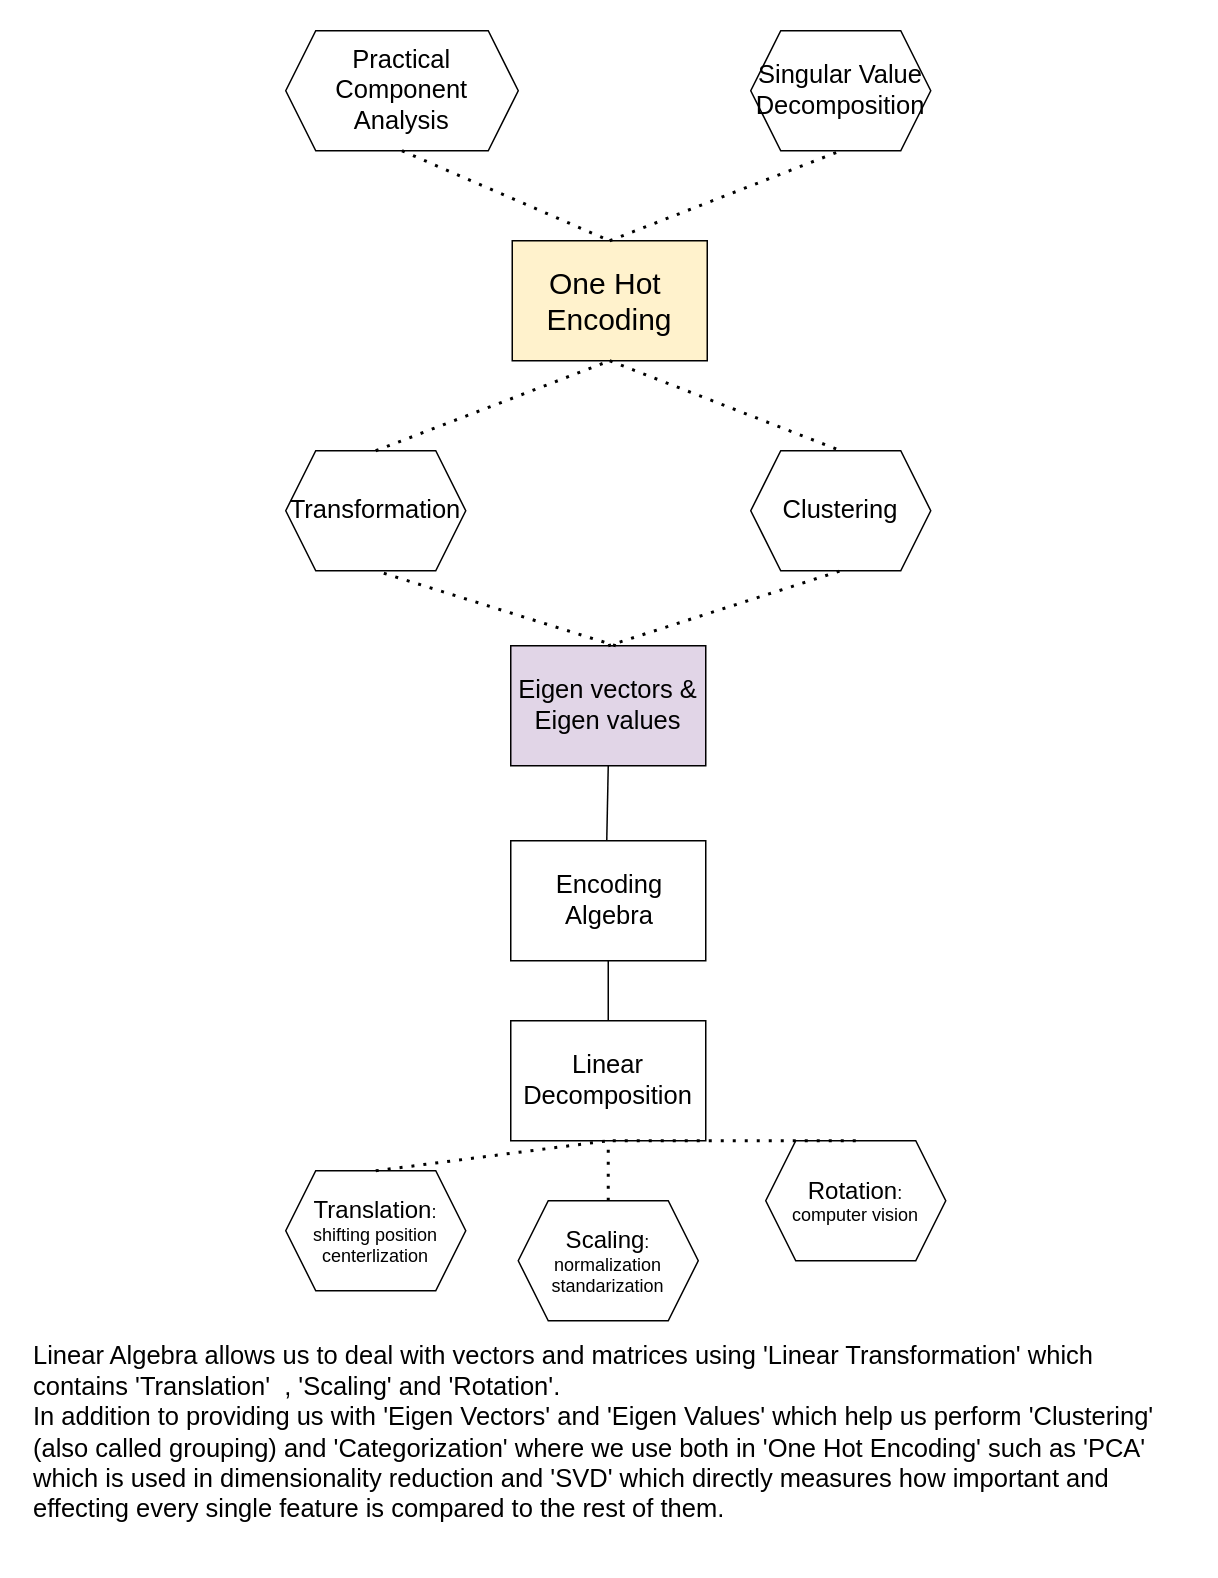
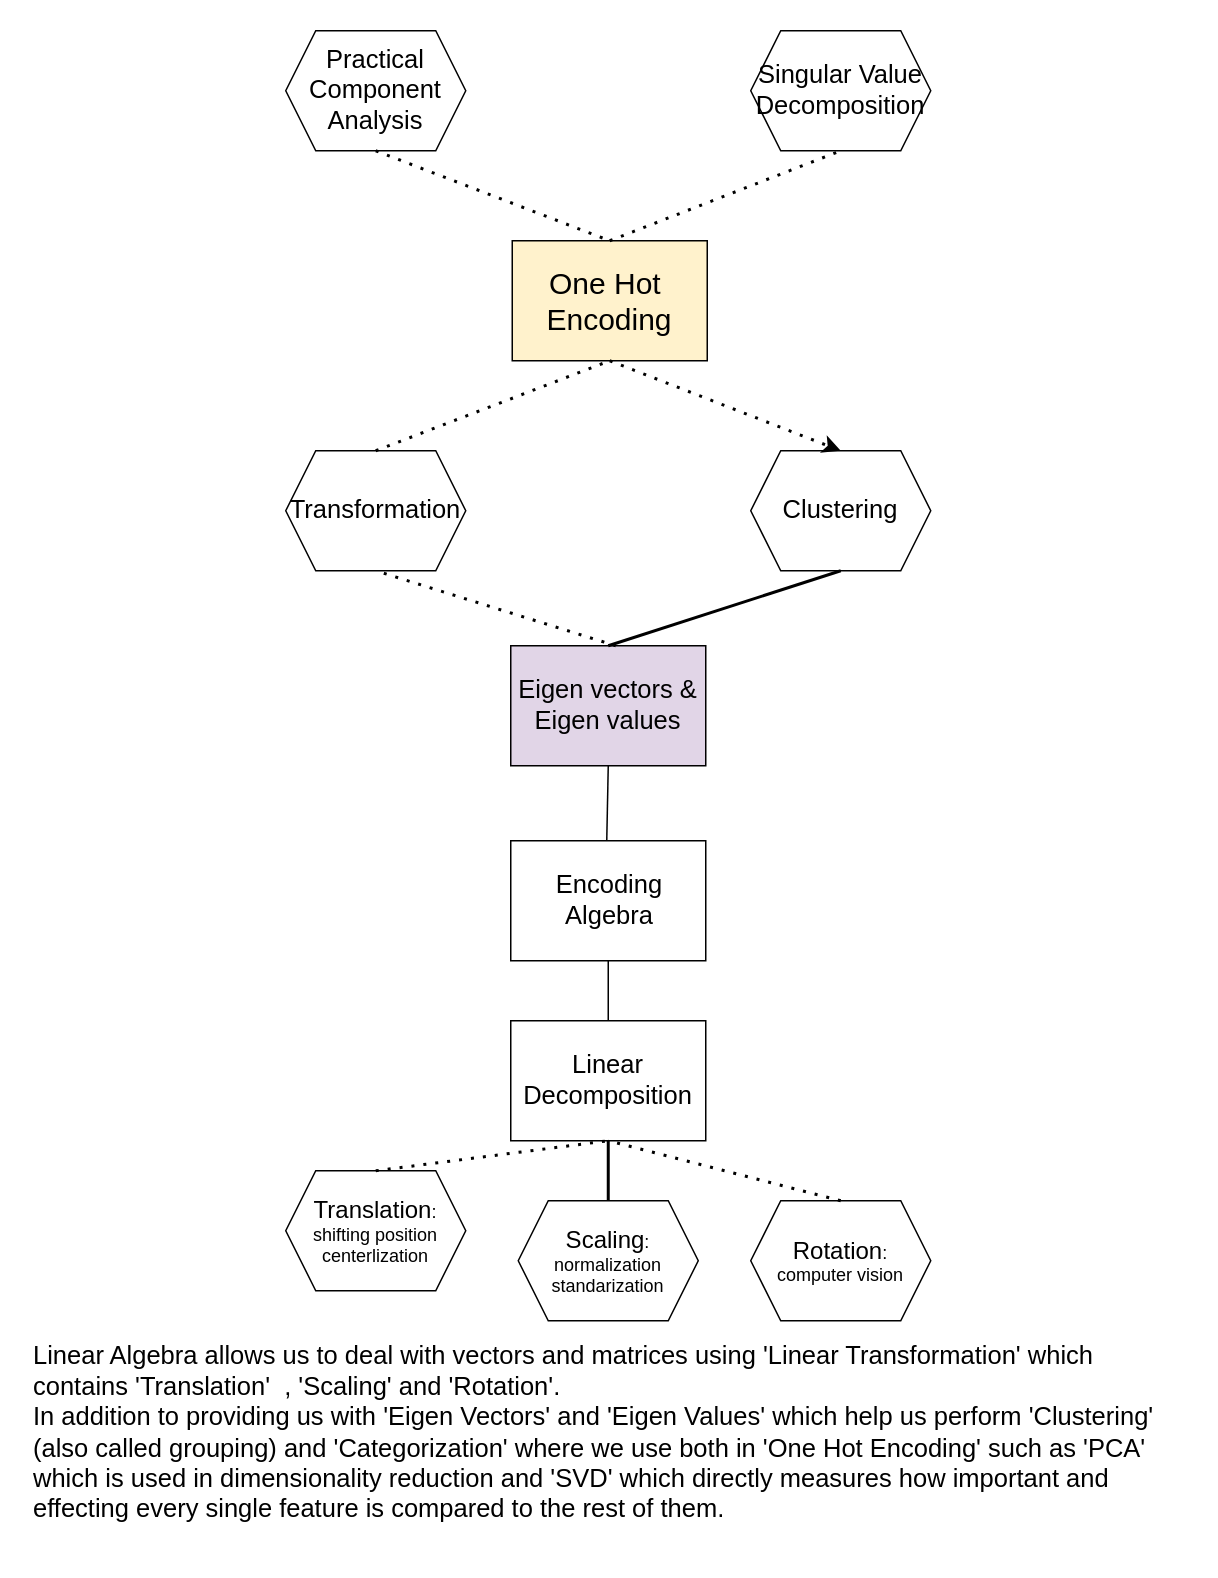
node "Practical Component Analysis": size 233x120 -> 180x120
edge "One Hot Encoding" -- "Clustering": arrowhead none -> classic
edge "Clustering" -- "Eigen vectors & Eigen values": style dashed -> solid
edge "Linear Decomposition" -- "Scaling: normalization standarization": style dashed -> solid
node "Rotation: computer vision": moved (856, 1201) -> (841, 1261)
